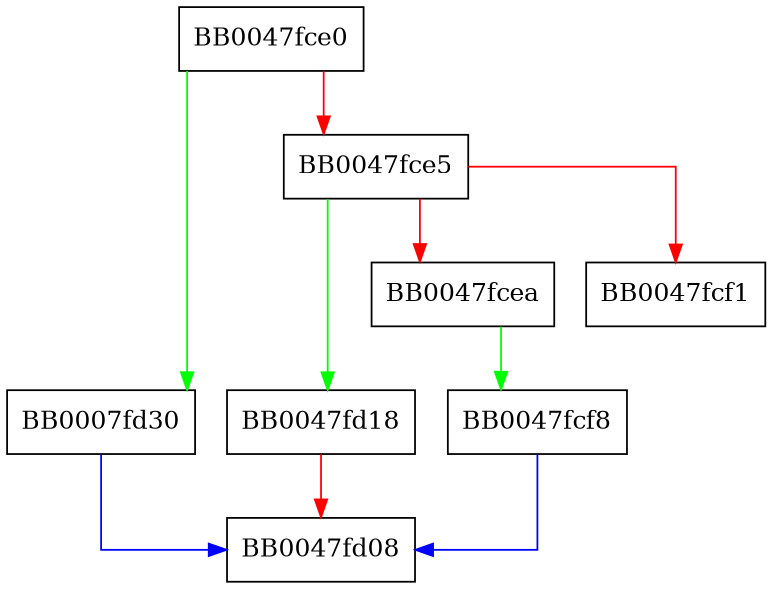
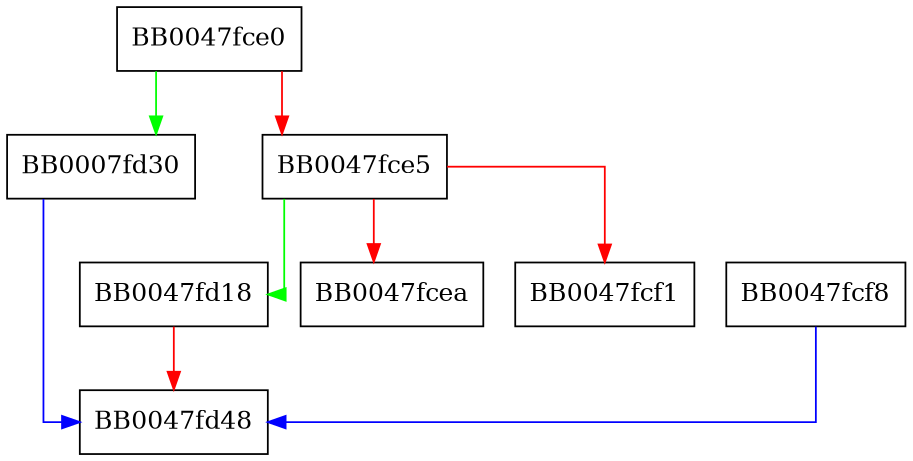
edge "BB0047fcea" -> "BB0047fcf8": removed
node "BB0047fd08": label "BB0047fd08" -> "BB0047fd48"
